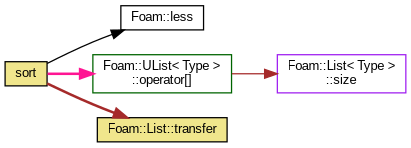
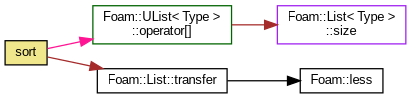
edge "sort" -> "Foam::less": now "Foam::List::transfer" -> "Foam::less"
edge "sort" -> "Foam::UList< Type > ::operator[]": style bold -> solid
edge "sort" -> "Foam::List::transfer": style bold -> solid
node "Foam::List::transfer": fillcolor khaki -> white
